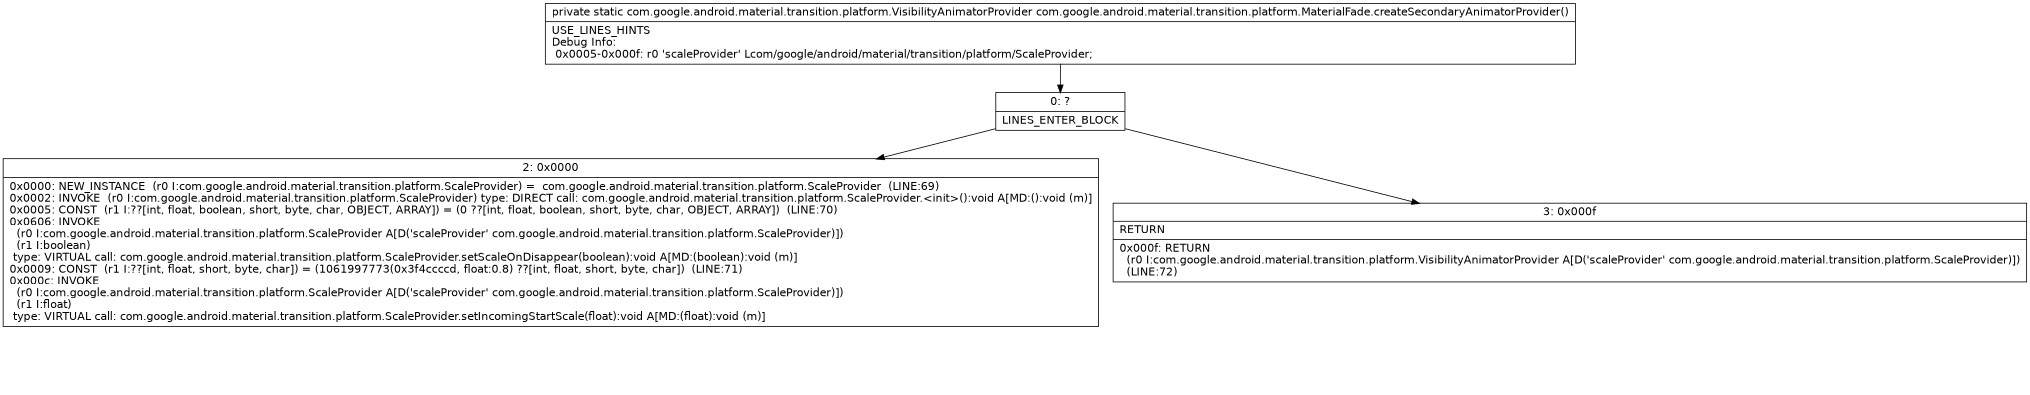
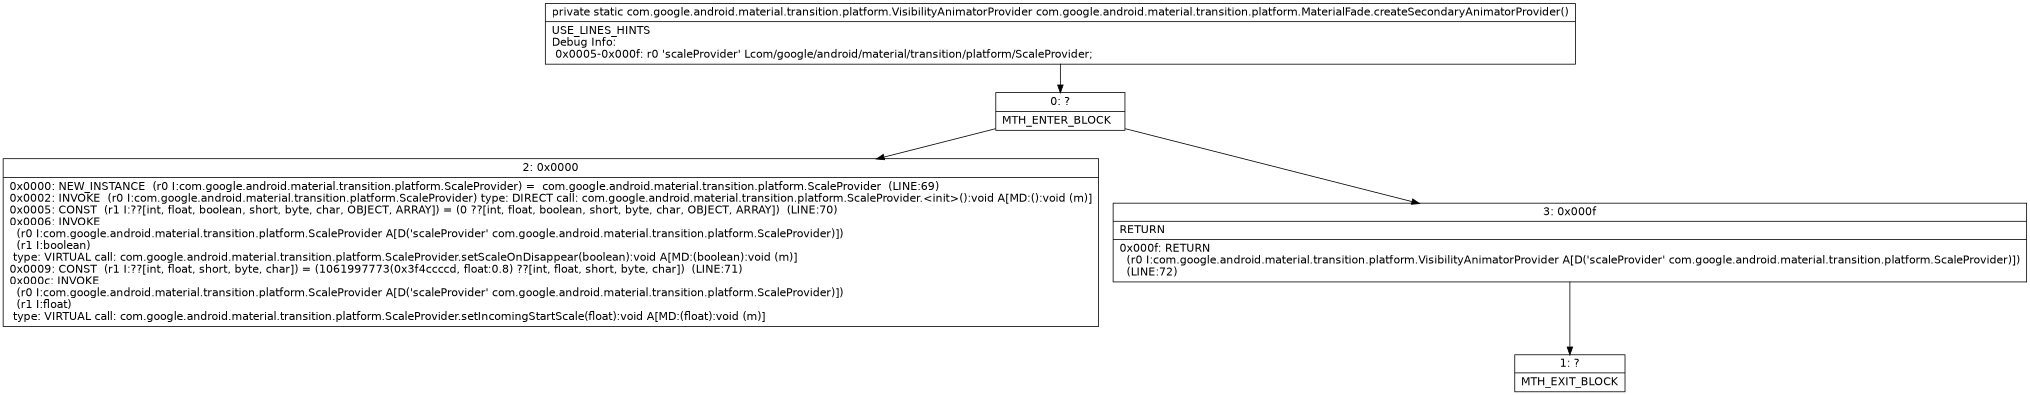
node "0: ?": text "LINES_ENTER_BLOCK" -> "MTH_ENTER_BLOCK"
node "2: 0x0000": text "0x0606: INVOKE" -> "0x0006: INVOKE"
node "1: ?": added
